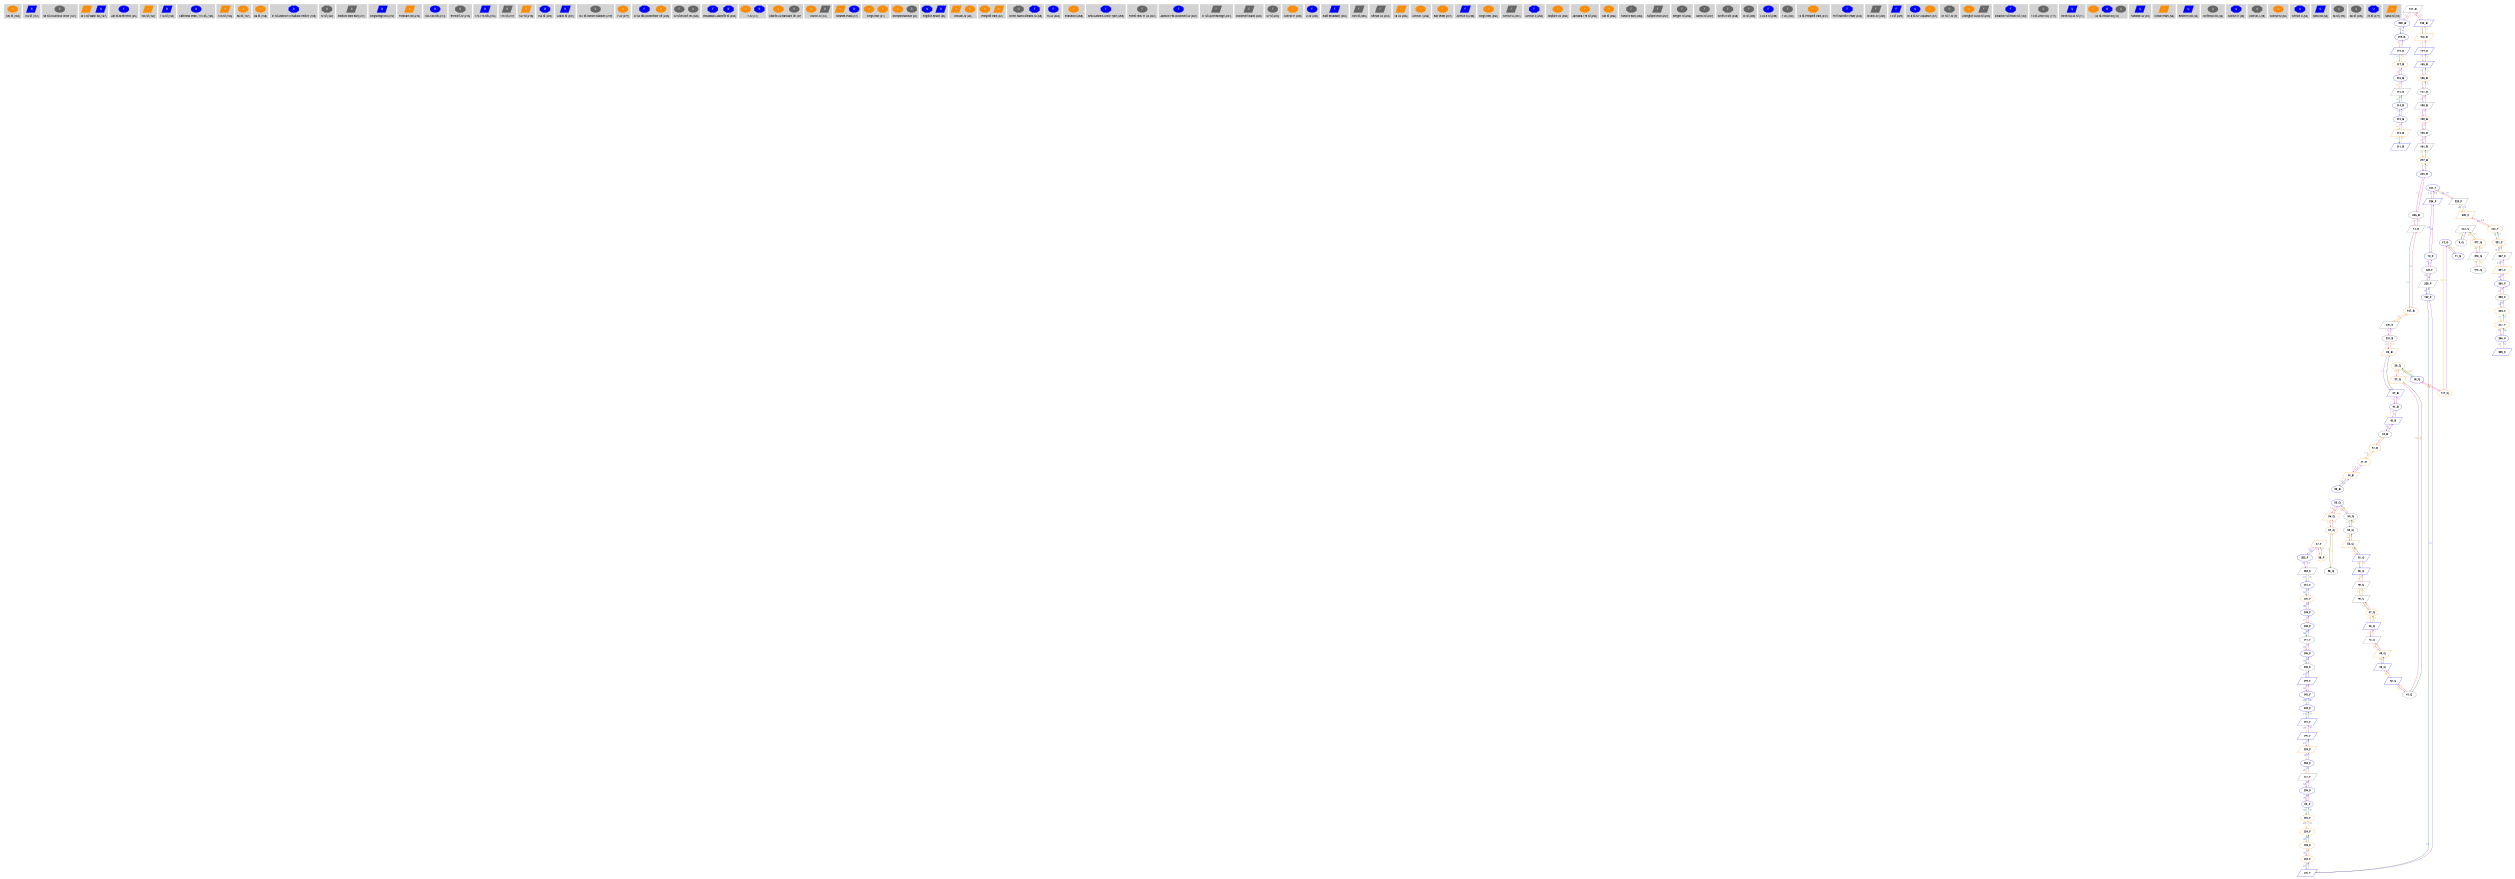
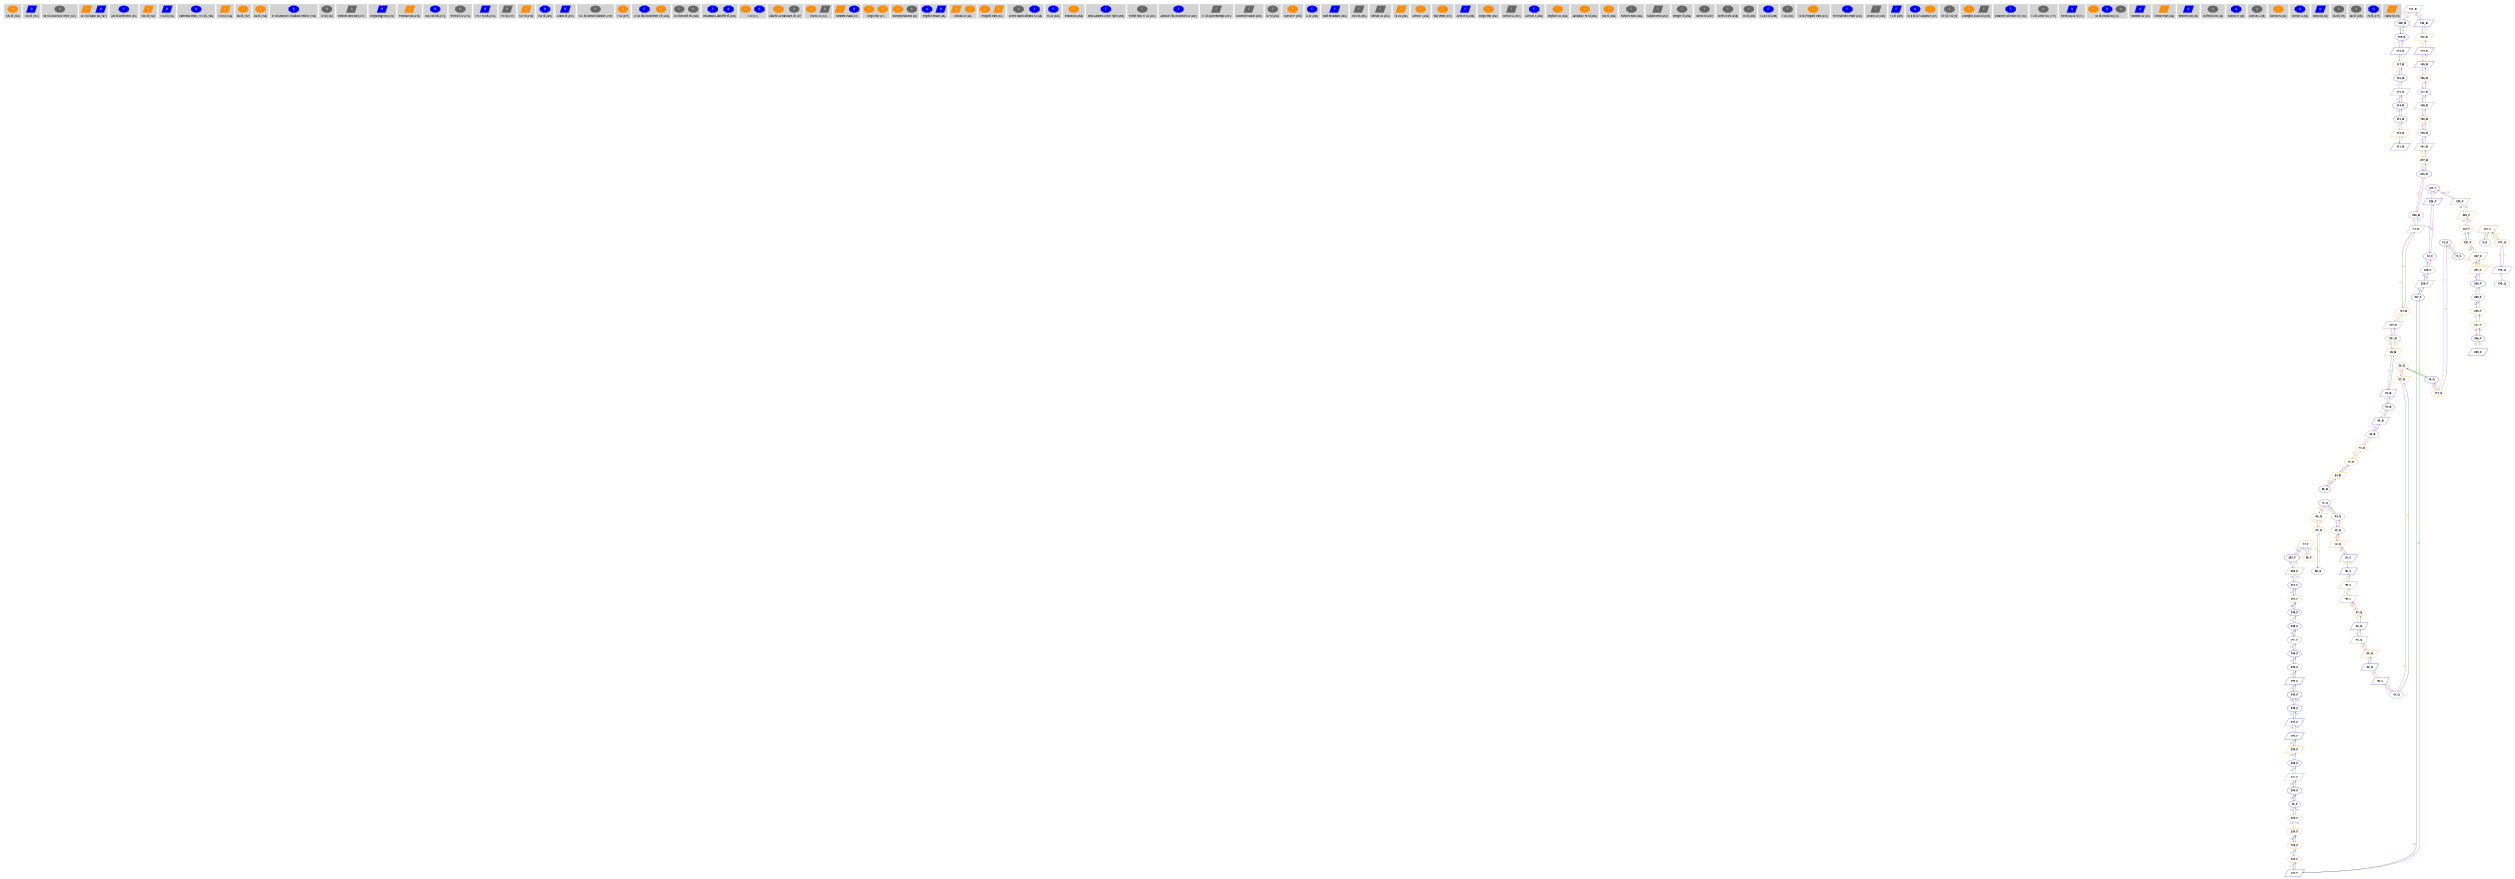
edge "475_Q" -> "476_Q": now "11_Q" -> "476_Q"
